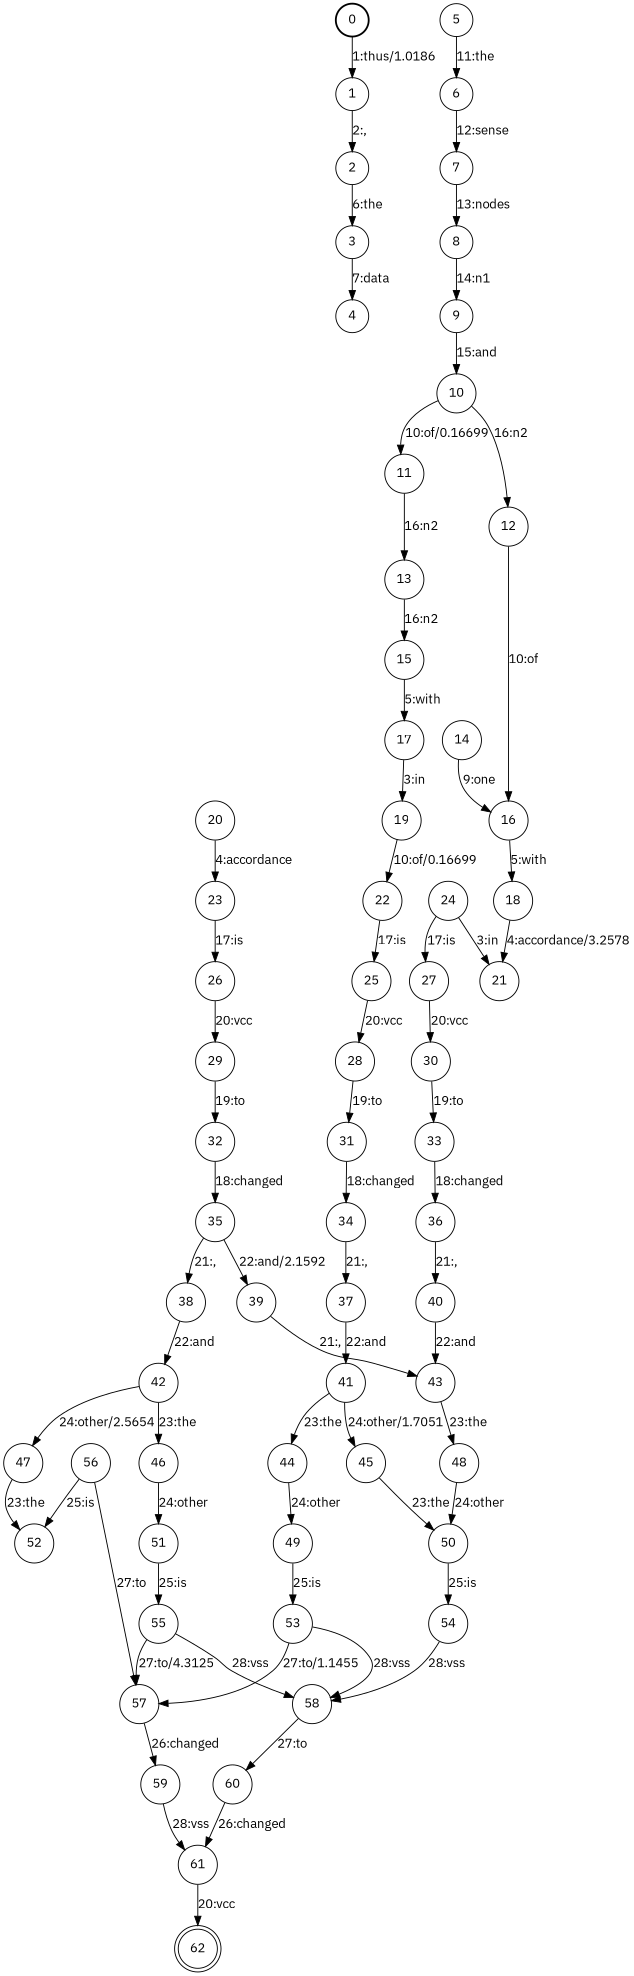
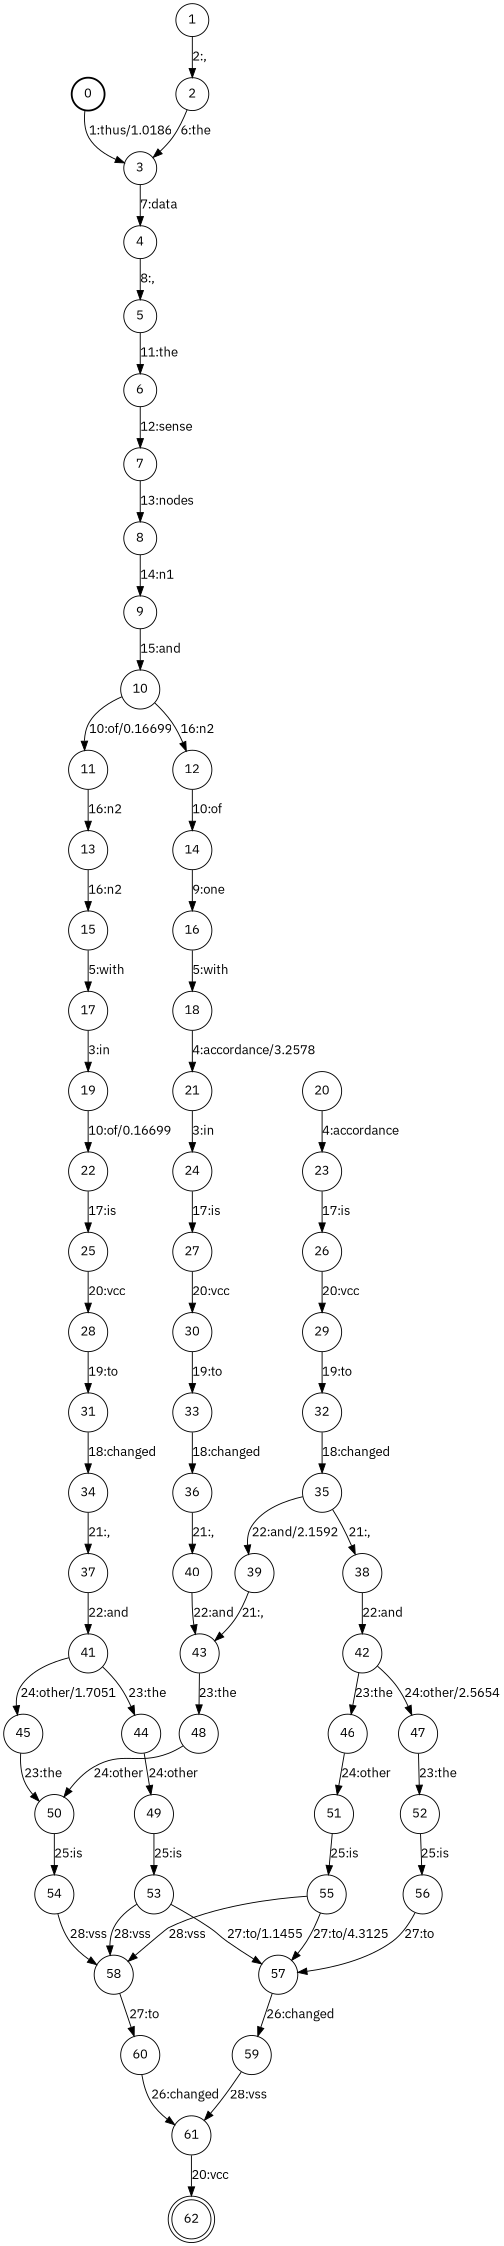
edge "0" -> "1": now "0" -> "3"
edge "4" -> "5": added, label "8:,"
edge "12" -> "16": now "12" -> "14"
edge "24" -> "21": reversed
edge "56" -> "52": reversed
